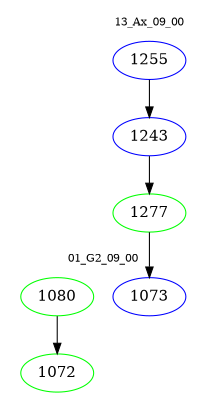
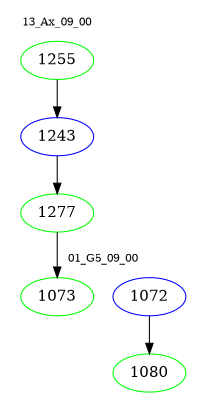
node "1255": color blue -> green
cluster "01_G2_09_00": label "01_G2_09_00" -> "01_G5_09_00"
node "1073": color blue -> green
edge "1080" -> "1072": reversed
node "1072": color green -> blue
